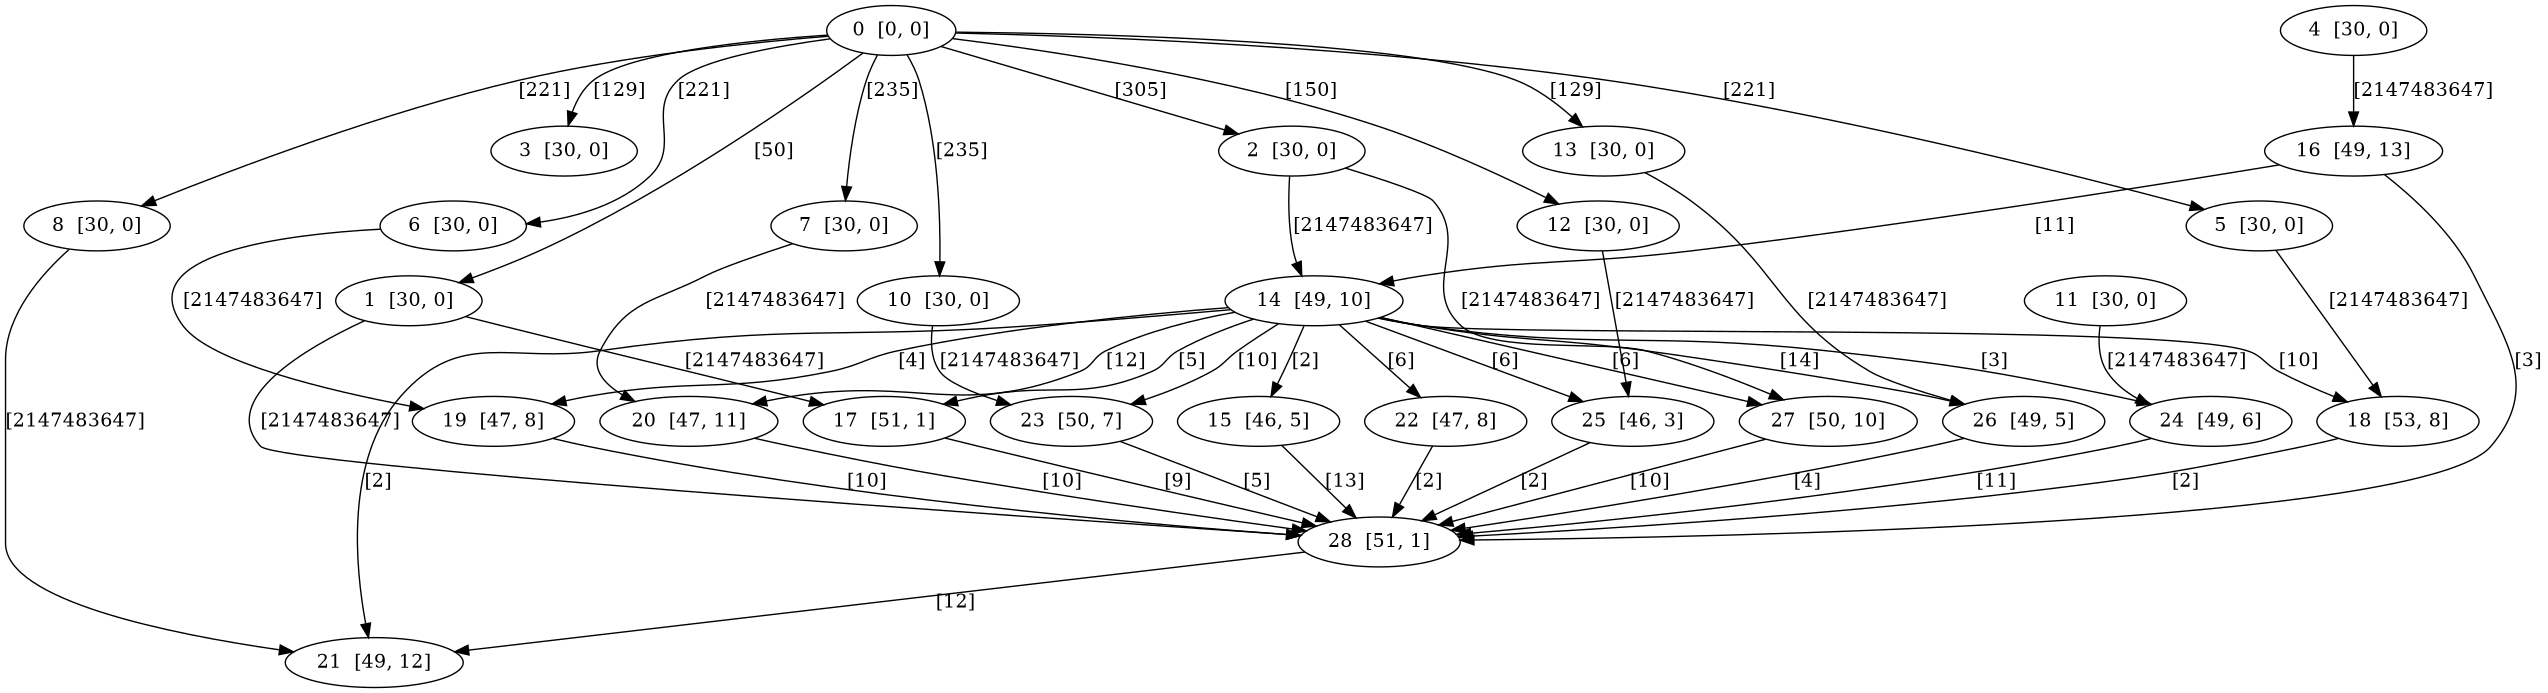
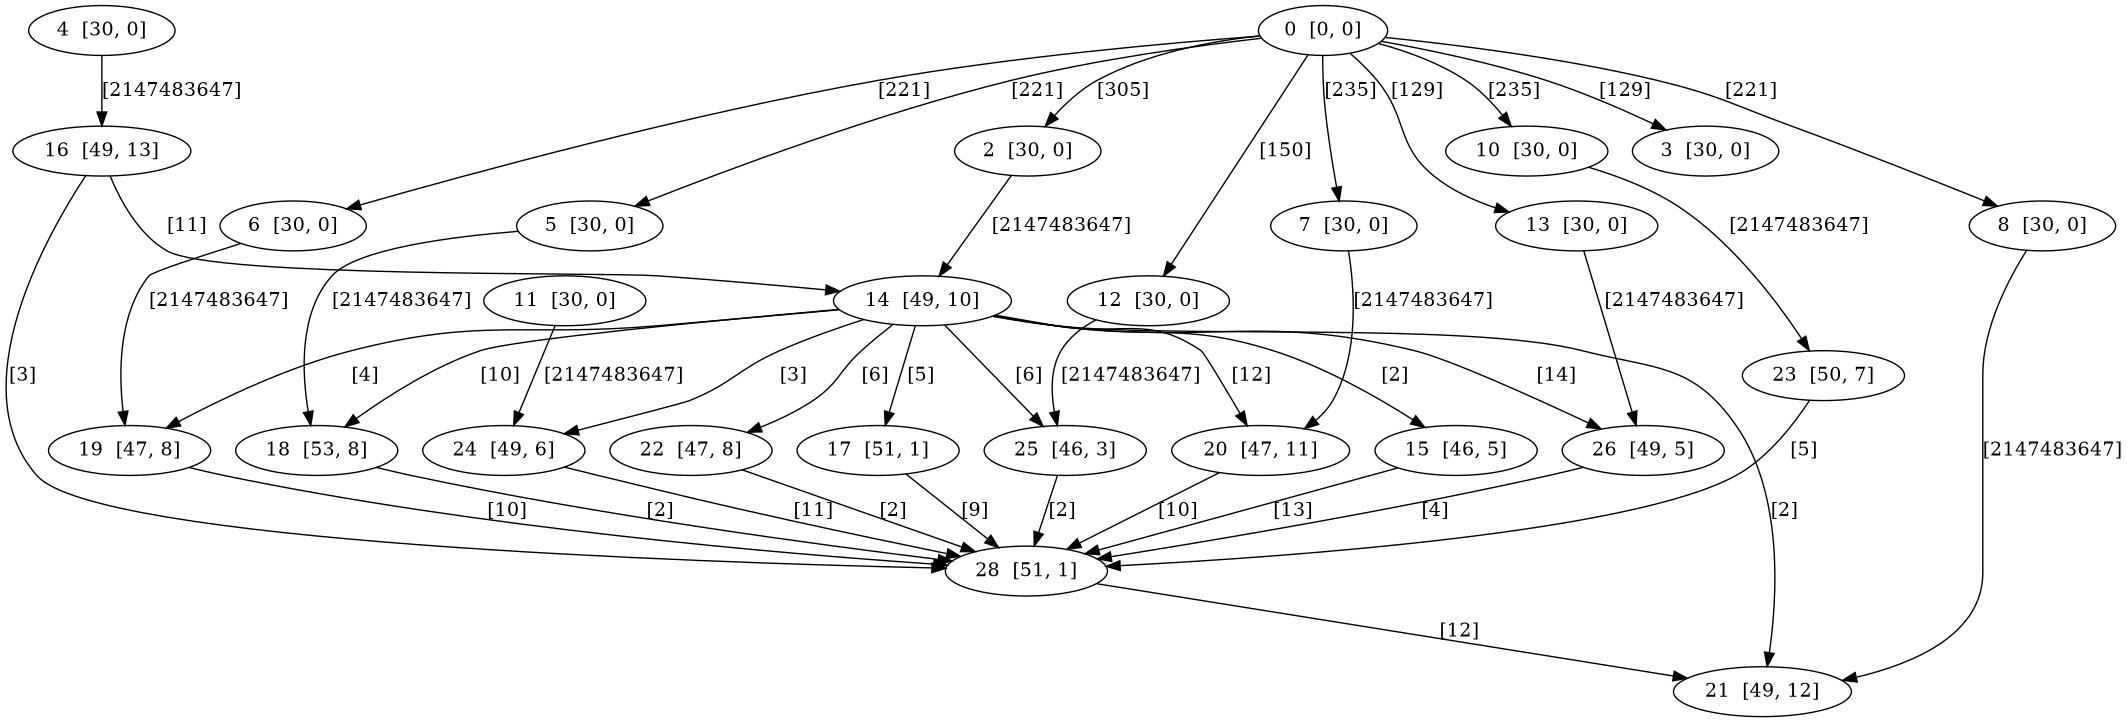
node "1  [30, 0]": removed
edge "14  [49, 10]" -> "23  [50, 7]": removed, label "[10]"
node "27  [50, 10]": removed
